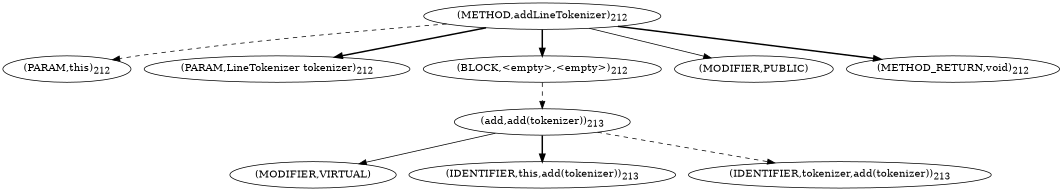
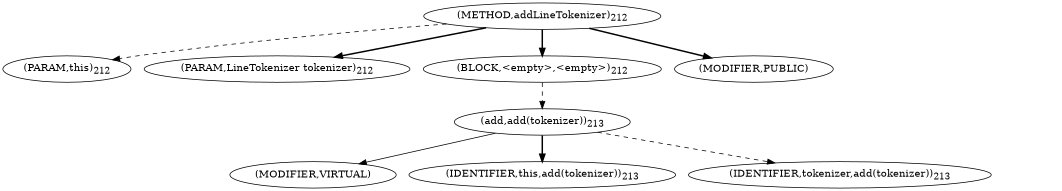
edge "(METHOD,addLineTokenizer)" -> "(MODIFIER,PUBLIC)": style solid -> bold
node "(METHOD_RETURN,void)": removed
